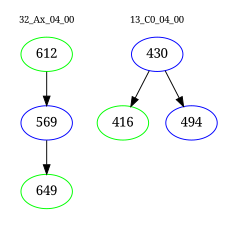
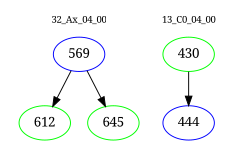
node "430": color blue -> green
edge "612" -> "569": reversed
node "416": removed
node "494": label "494" -> "444"
node "649": label "649" -> "645"
